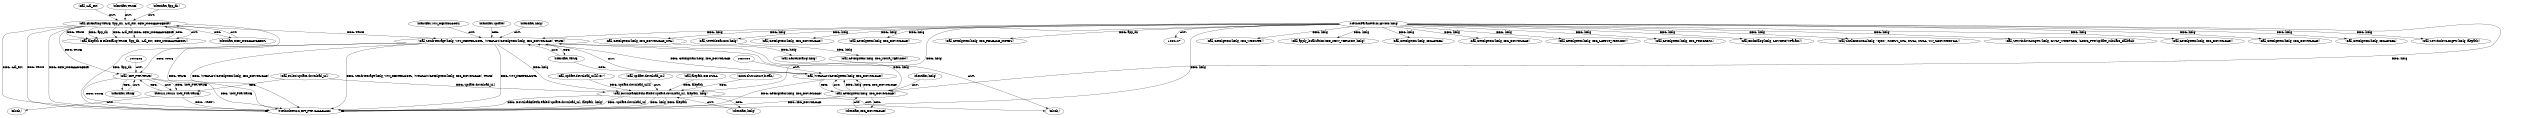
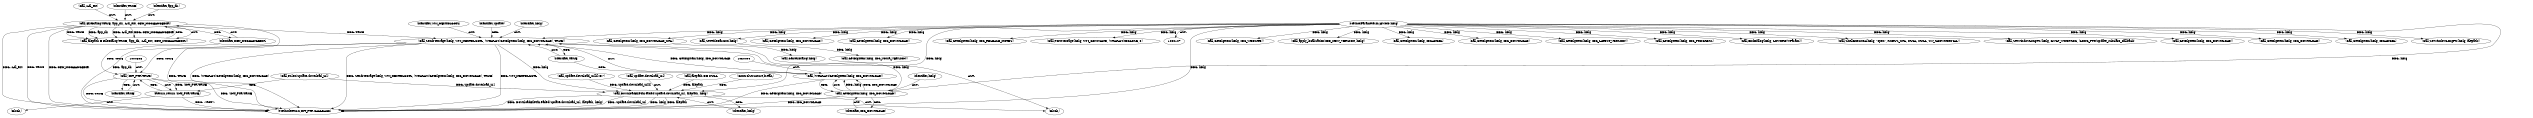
edge "(MethodParameterIn,HWND hDlg)" -> "(Call,GetDlgItem(hDlg, IDC_RELEASE_NOTES))": label "DDG: app_dir" -> "DDG: hDlg"
node "(Call,PostMessage(hDlg, WM_COMMAND, (WPARAM)IDCLOSE, 0))": added
edge "(Call,FileDialog(TRUE, app_dir, &dl_ext, OFN_NOCHANGEDIR))" -> "(Call,(INT_PTR)TRUE)": now "(Identifier,OFN_NOCHANGEDIR)" -> "(Call,(INT_PTR)TRUE)"
